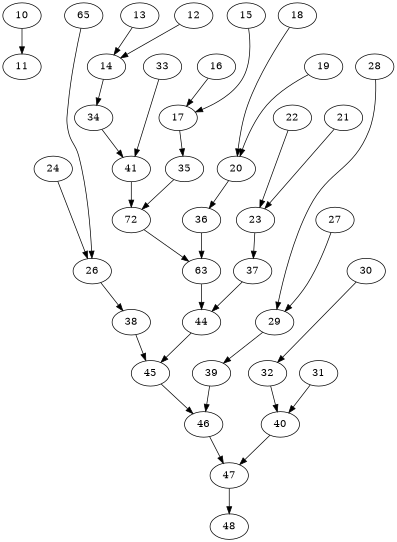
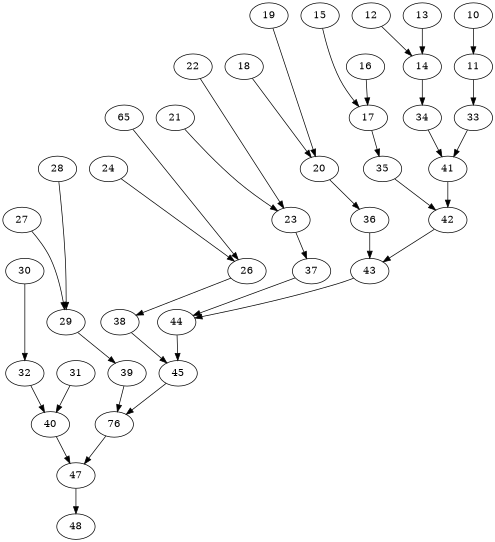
edge "11" -> "33": added
node "72": label "72" -> "42"
node "63": label "63" -> "43"
node "46": label "46" -> "76"
